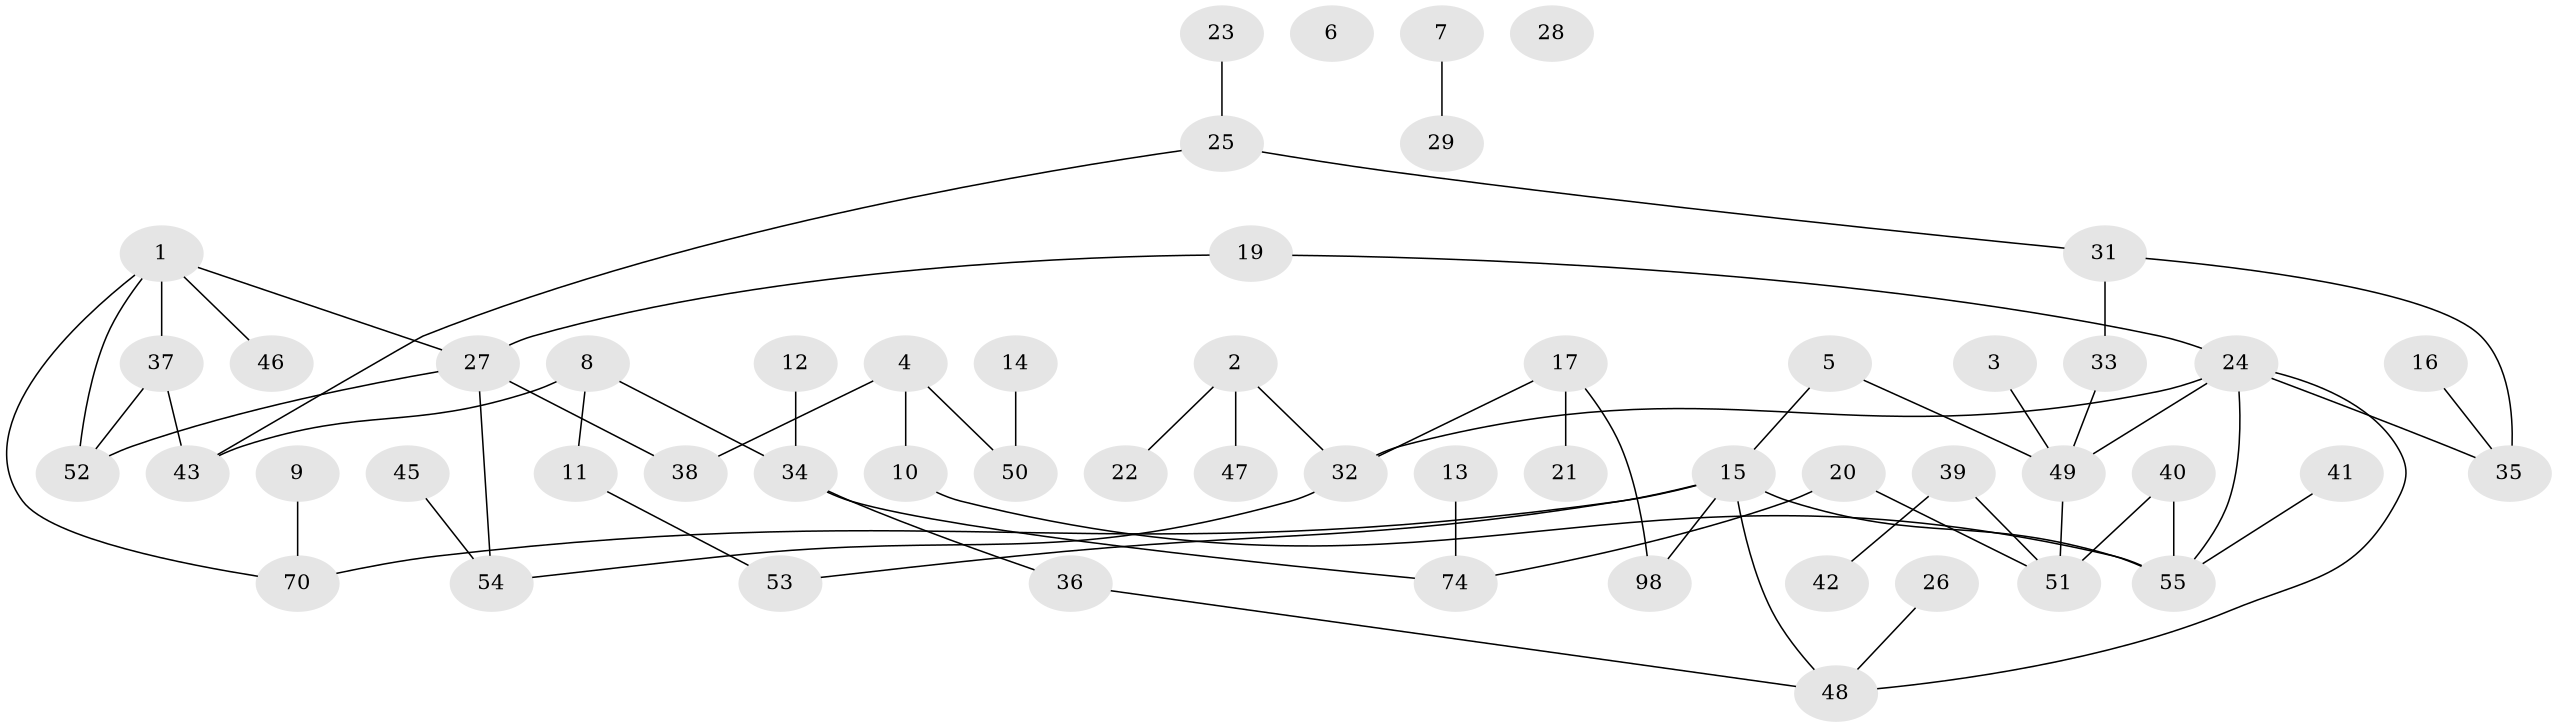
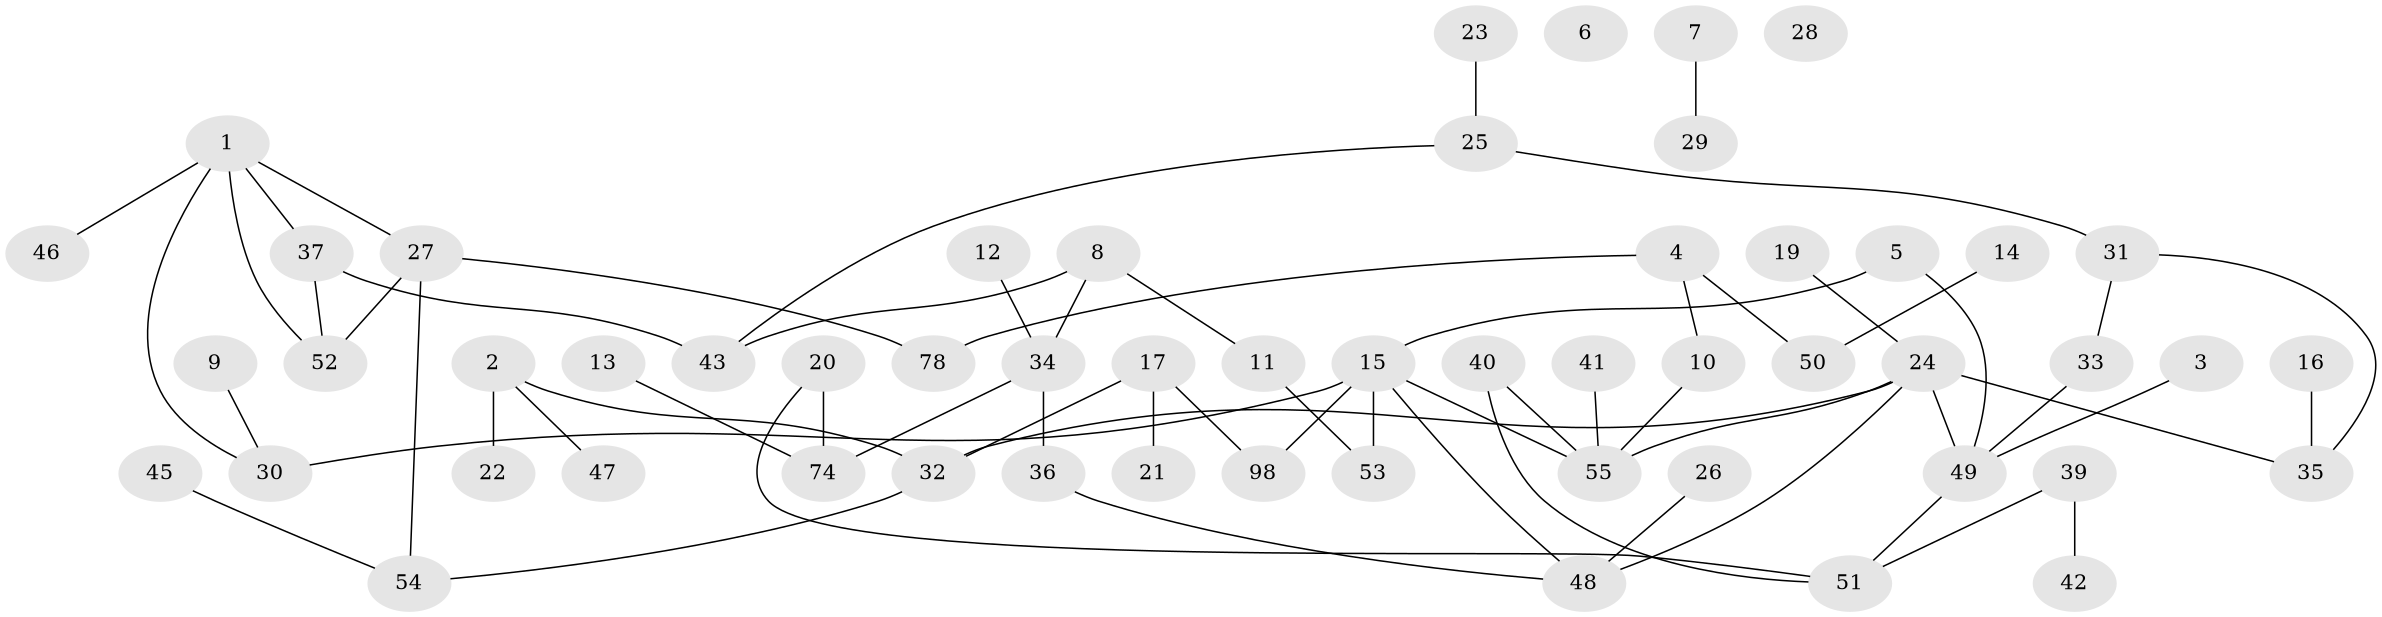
edge "19" -- "27": removed
node "38": label "38" -> "78"
node "70": label "70" -> "30"
